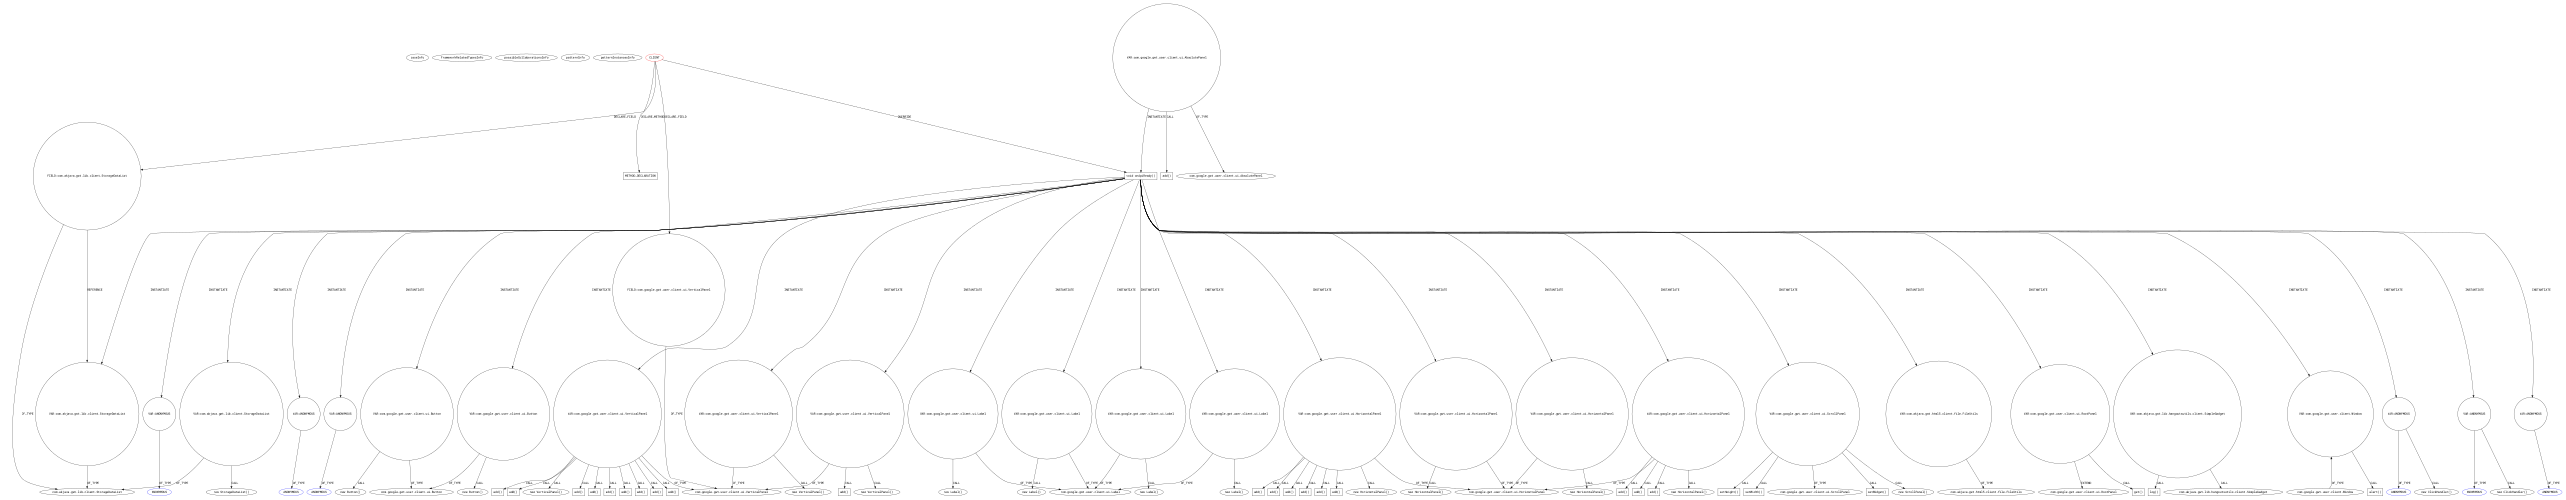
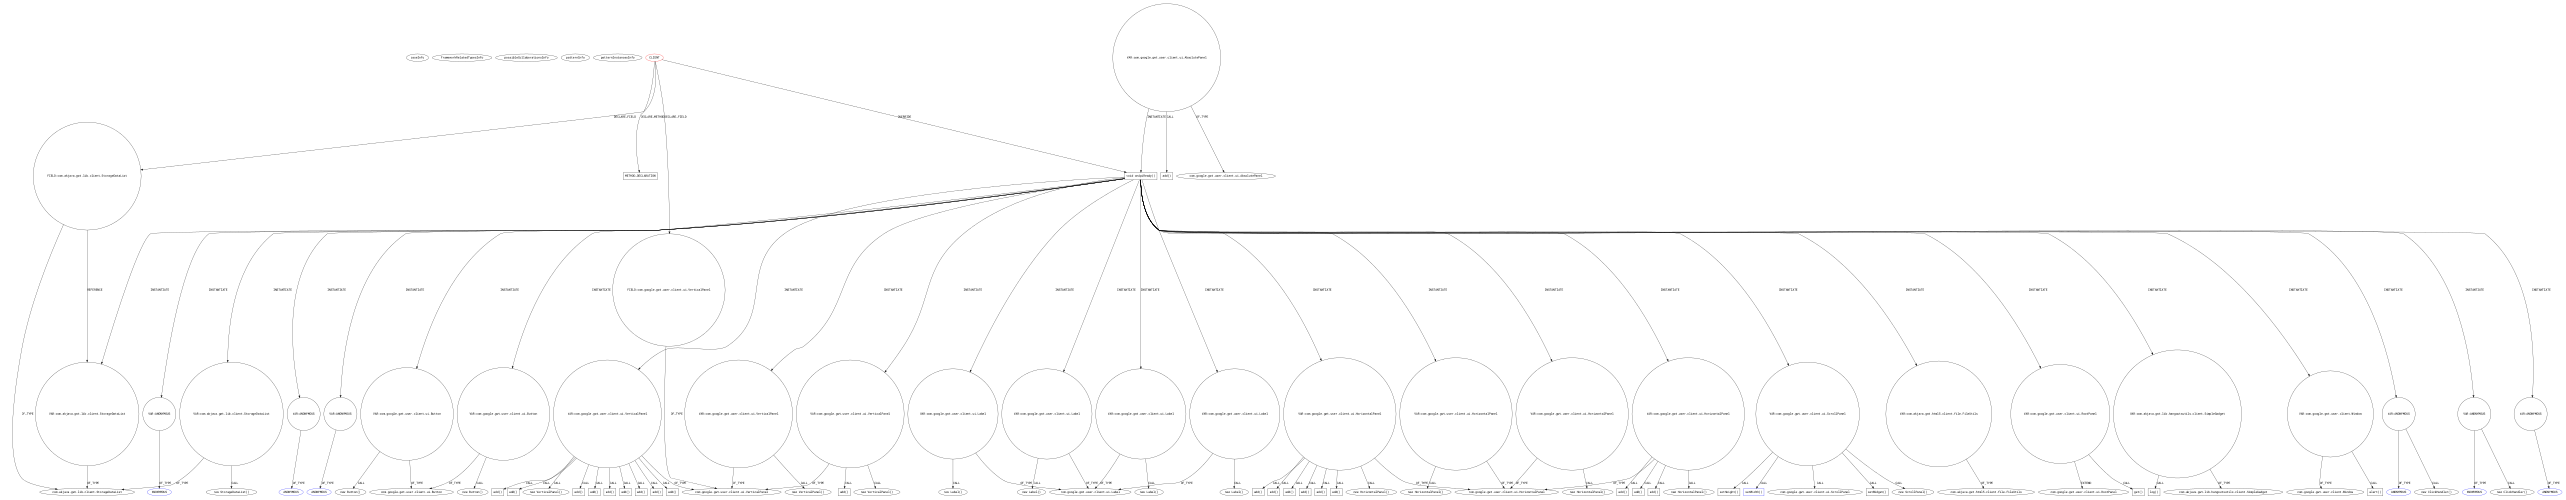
edge "com.google.gwt.user.client.Window" -> "VAR:com.google.gwt.user.client.Window": reversed
edge "VAR:com.google.gwt.user.client.ui.ScrollPanel" -> "com.google.gwt.user.client.ui.ScrollPanel": label "OF_TYPE" -> "CALL"
edge "VAR:com.akjava.gwt.lib.hangoutsutils.client.SimpleGadget" -> "com.akjava.gwt.lib.hangoutsutils.client.SimpleGadget": label "CALL" -> "OF_TYPE"
node "setWidth()": color black -> blue
